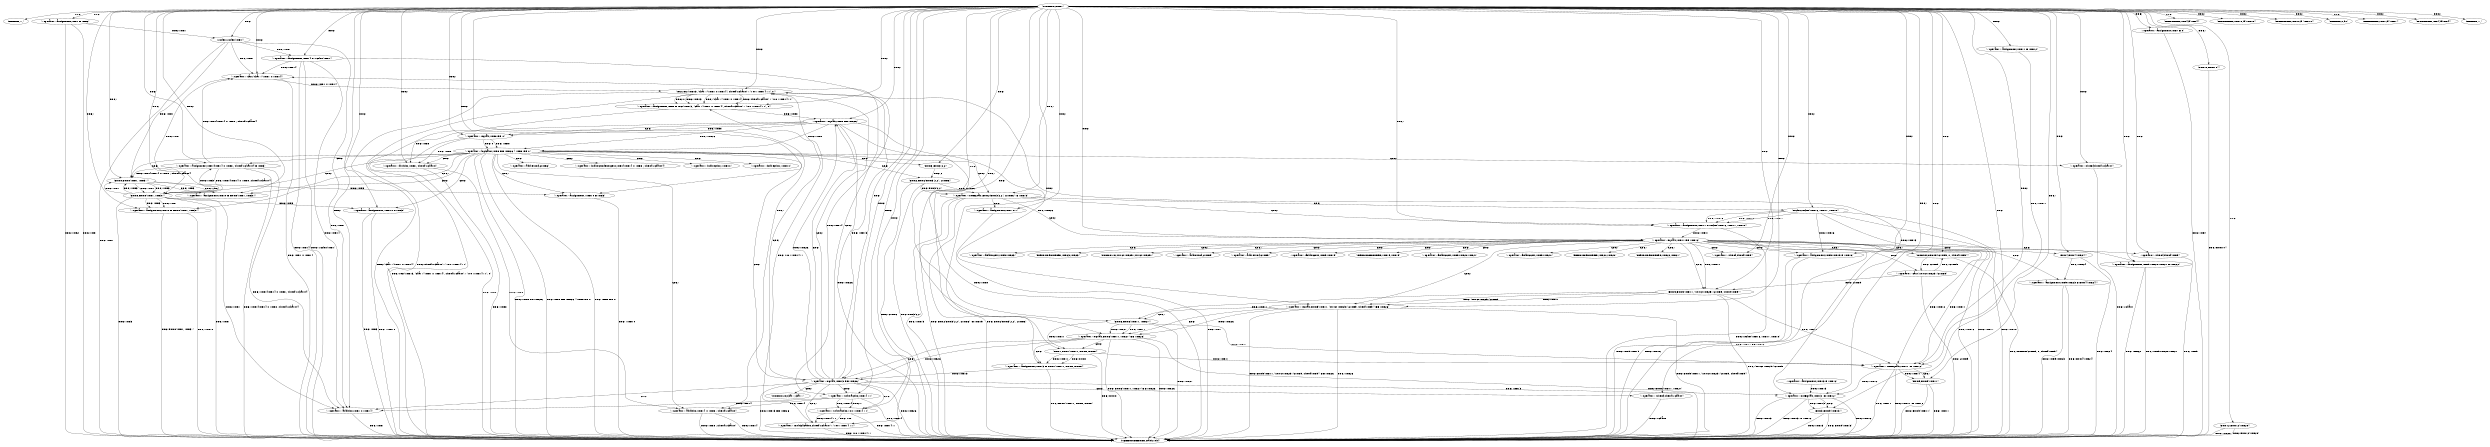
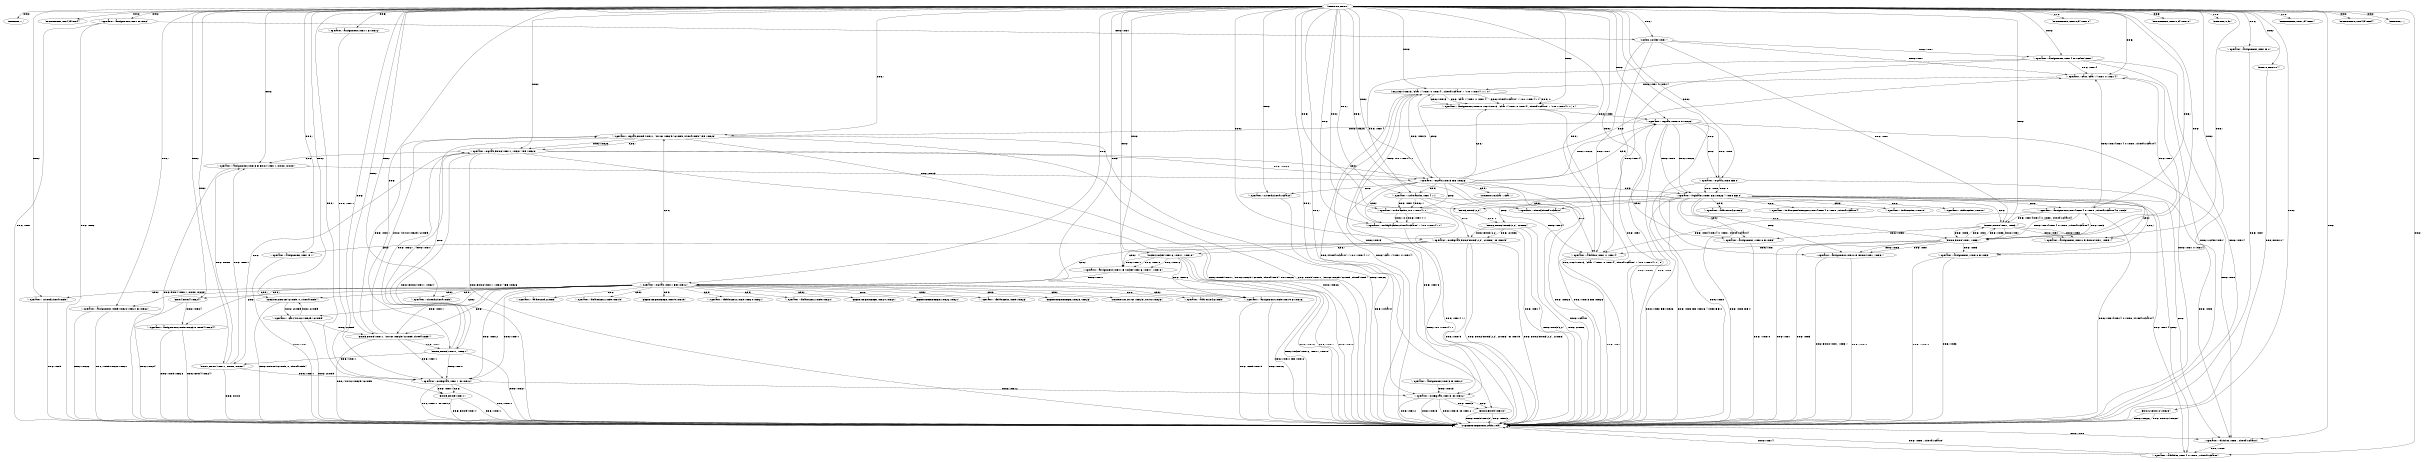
edge "(<operator>.logicalOr,VAR8 == VAR26 || VAR8 == 0)" -> "(<operator>.equals,VAR13 == VAR26)": reversed
edge "(<operator>.division,VAR8 / sizeof(wchar_t))" -> "(METHOD_RETURN,static void)": reversed
